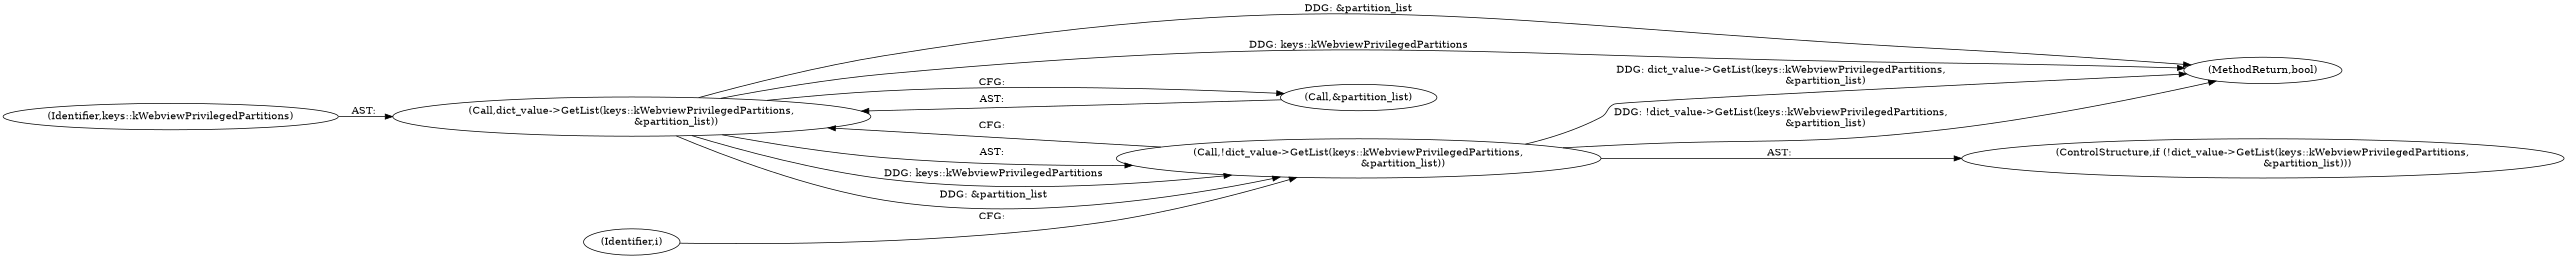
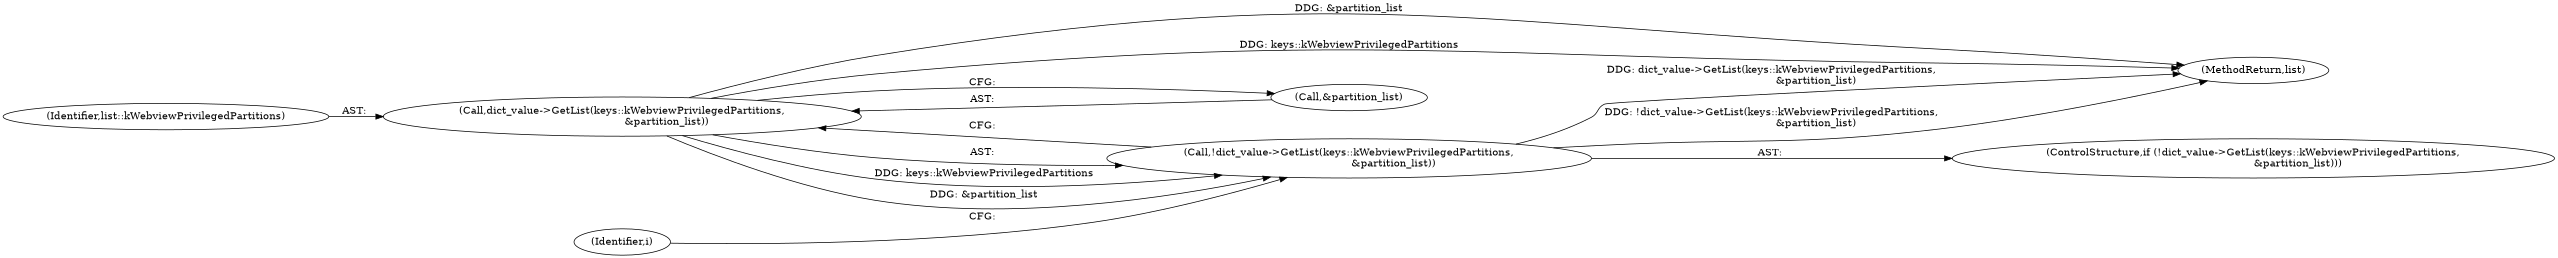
node "(MethodReturn,bool)": label "(MethodReturn,bool)" -> "(MethodReturn,list)"
node "(Identifier,keys::kWebviewPrivilegedPartitions)": label "(Identifier,keys::kWebviewPrivilegedPartitions)" -> "(Identifier,list::kWebviewPrivilegedPartitions)"
